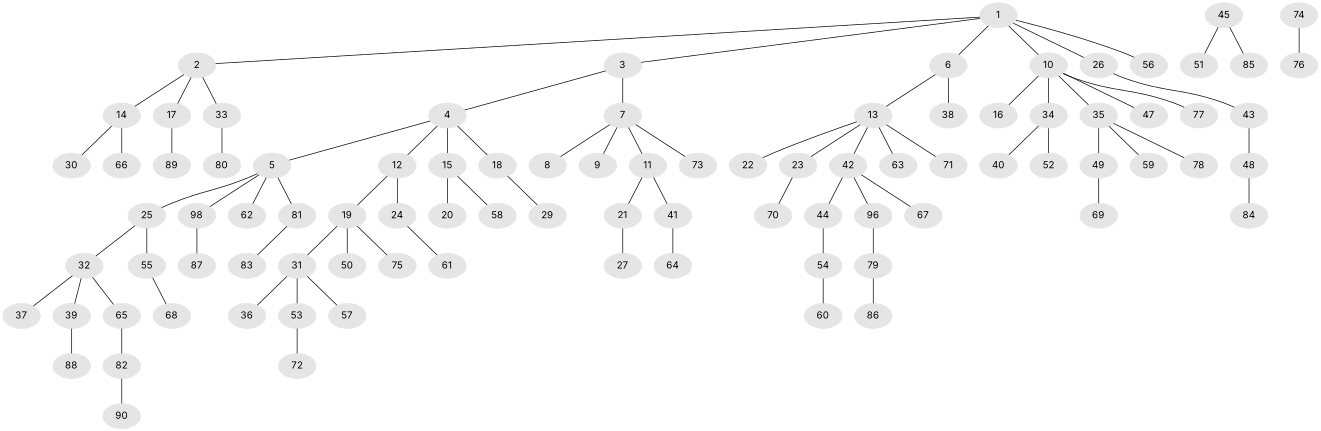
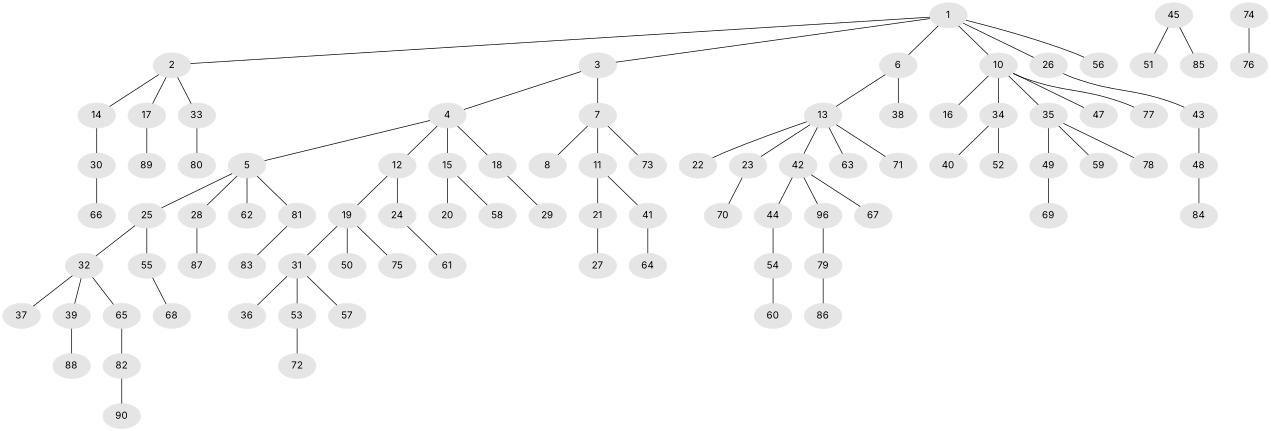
edge "14" -- "66": now "30" -- "66"
node "9": removed
node "98": label "98" -> "28"
